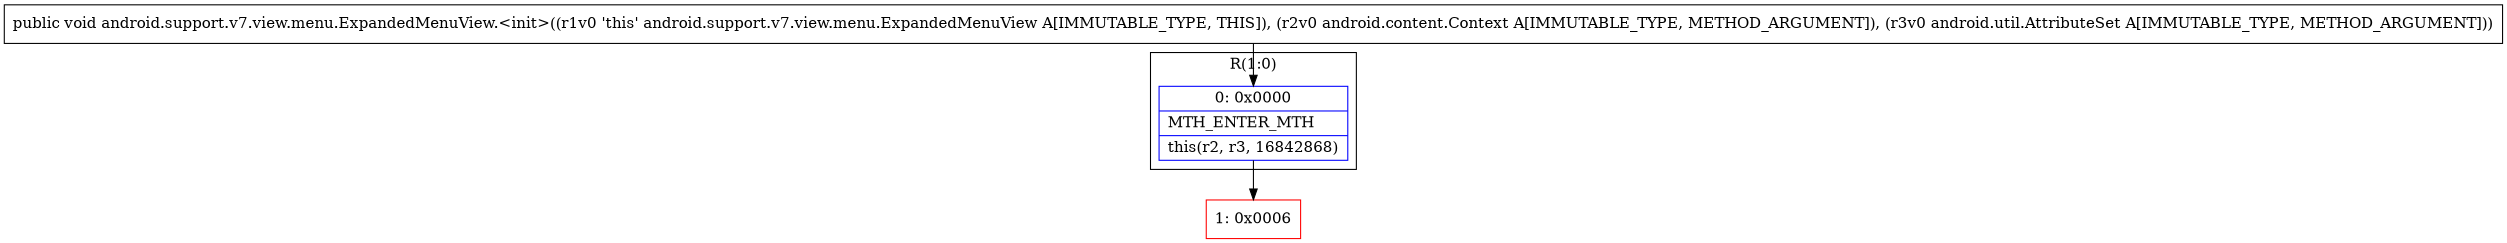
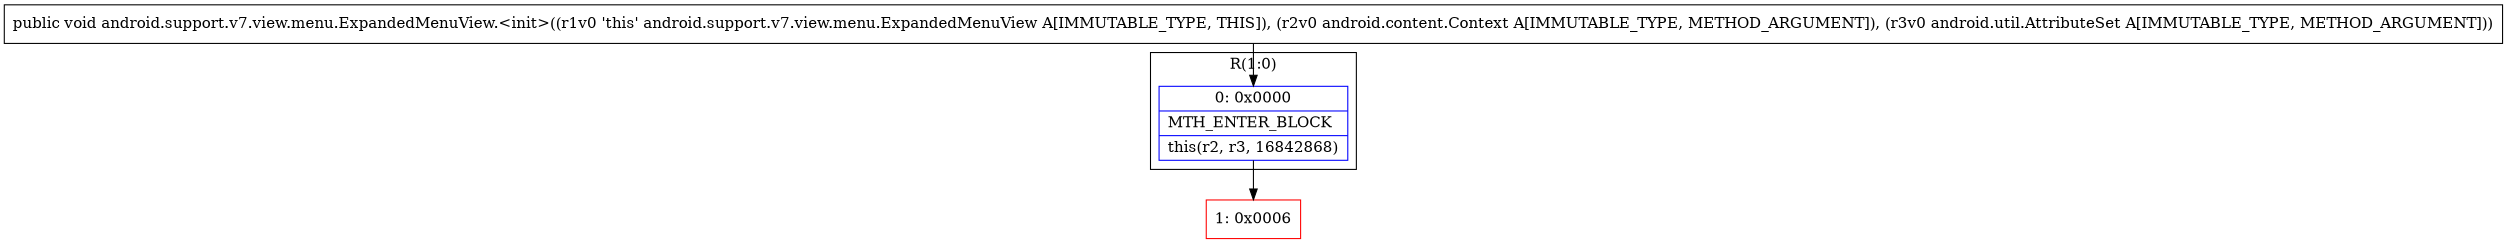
node "0: 0x0000": text "MTH_ENTER_MTH" -> "MTH_ENTER_BLOCK"
